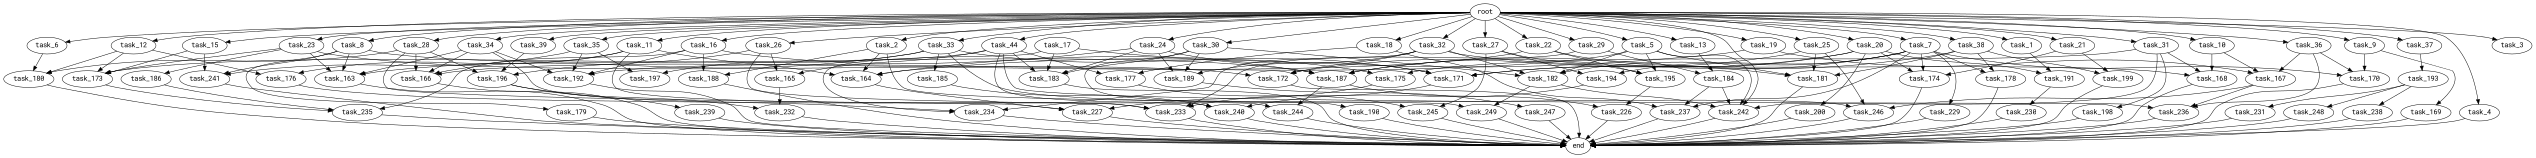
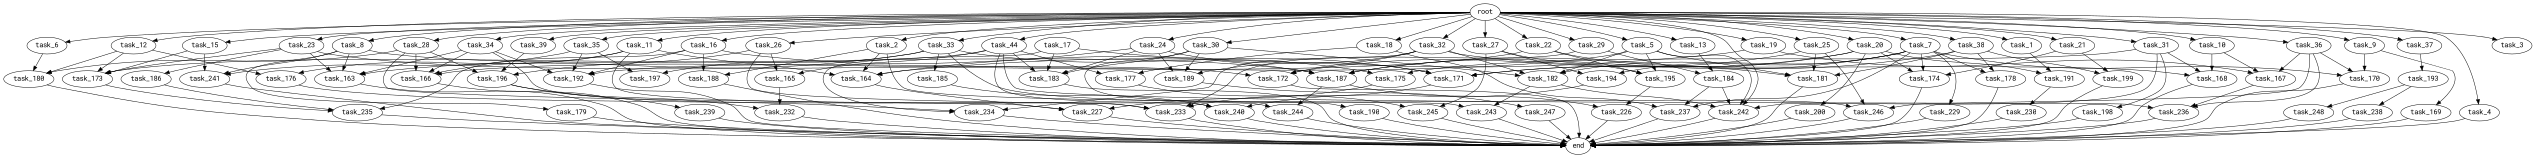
edge "task_167" -> "task_246": now "task_36" -> "task_246"
node "task_249": label "task_249" -> "task_243"
node "task_231": removed
